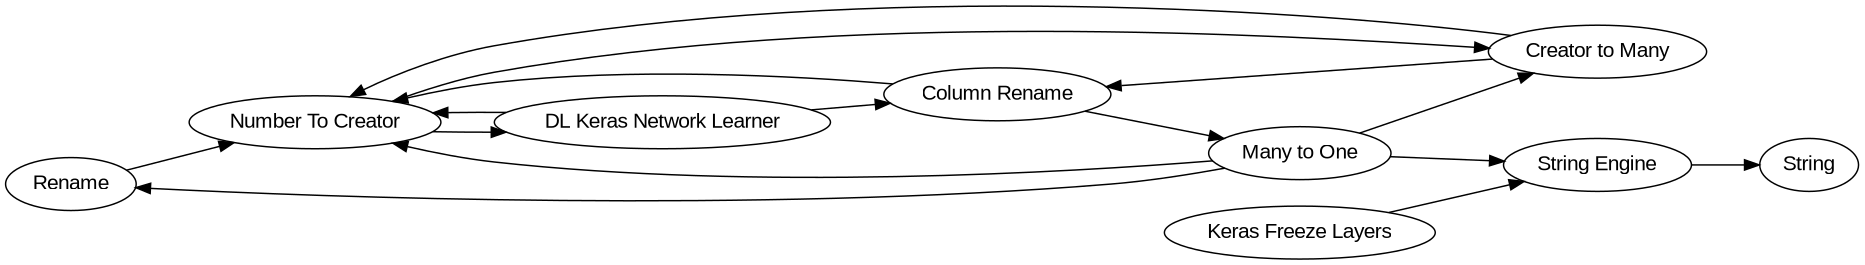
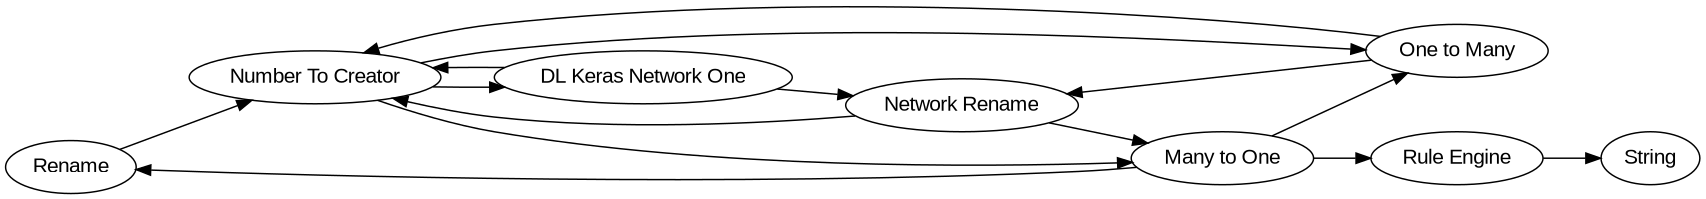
node "Creator to Many": label "Creator to Many" -> "One to Many"
node "Column Rename": label "Column Rename" -> "Network Rename"
node "DL Keras Network Learner": label "DL Keras Network Learner" -> "DL Keras Network One"
node "String Engine": label "String Engine" -> "Rule Engine"
edge "Many to One" -> "Number To Creator": reversed
node "Keras Freeze Layers": removed
